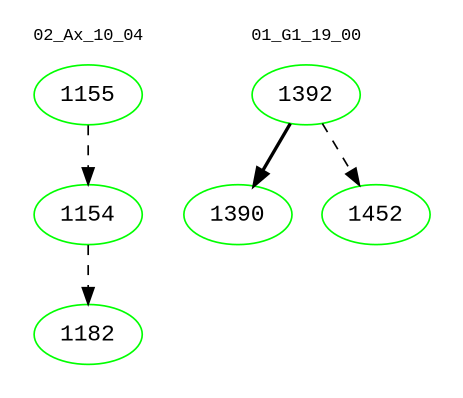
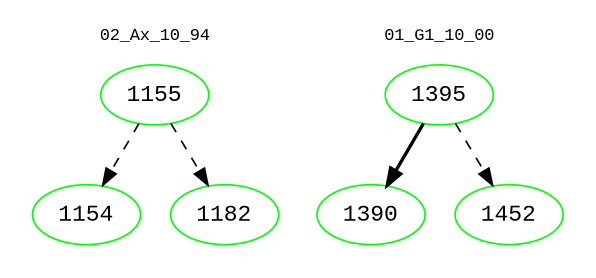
cluster "02_Ax_10_04": label "02_Ax_10_04" -> "02_Ax_10_94"
cluster "01_G1_19_00": label "01_G1_19_00" -> "01_G1_10_00"
node "1392": label "1392" -> "1395"
edge "1154" -> "1182": now "1155" -> "1182"
